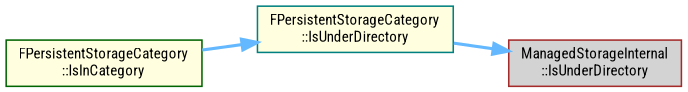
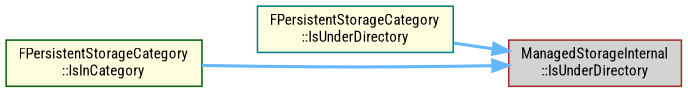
edge "FPersistentStorageCategory ::IsInCategory" -> "FPersistentStorageCategory ::IsUnderDirectory": now "FPersistentStorageCategory ::IsInCategory" -> "ManagedStorageInternal ::IsUnderDirectory"
